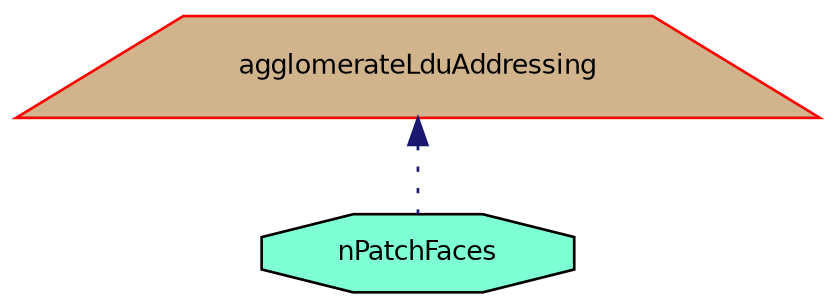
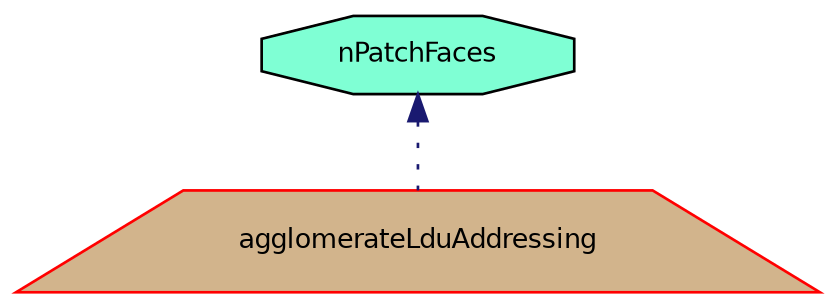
edge "nPatchFaces" -> "agglomerateLduAddressing": reversed
